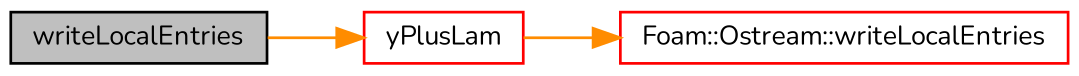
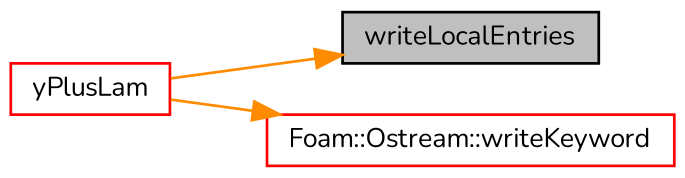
edge "writeLocalEntries" -> "yPlusLam": reversed
node "Foam::Ostream::writeLocalEntries": label "Foam::Ostream::writeLocalEntries" -> "Foam::Ostream::writeKeyword"
